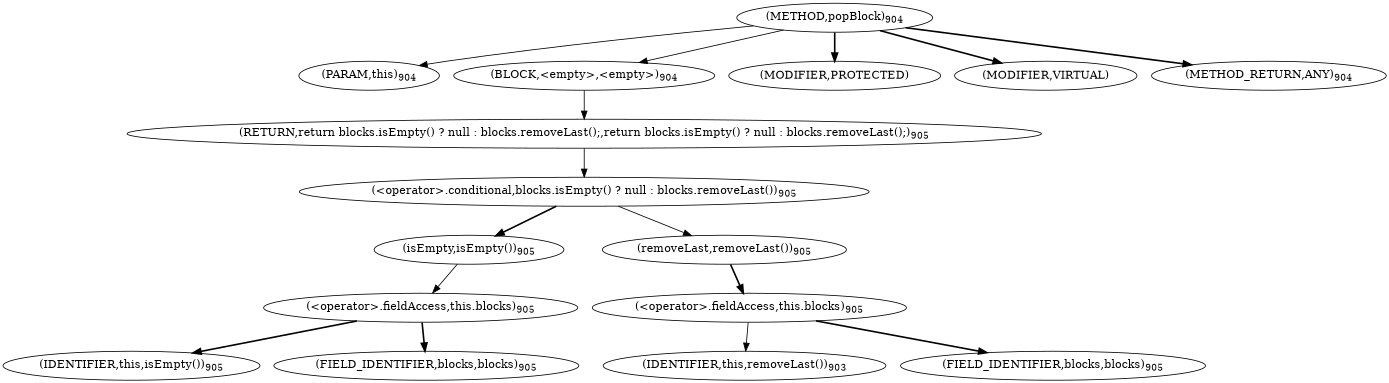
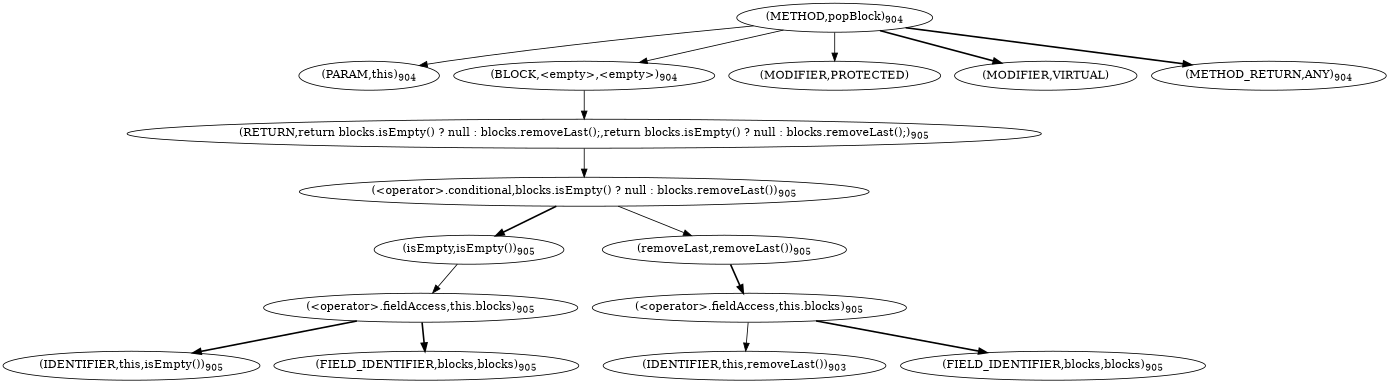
edge "(METHOD,popBlock)" -> "(MODIFIER,PROTECTED)": style bold -> solid
